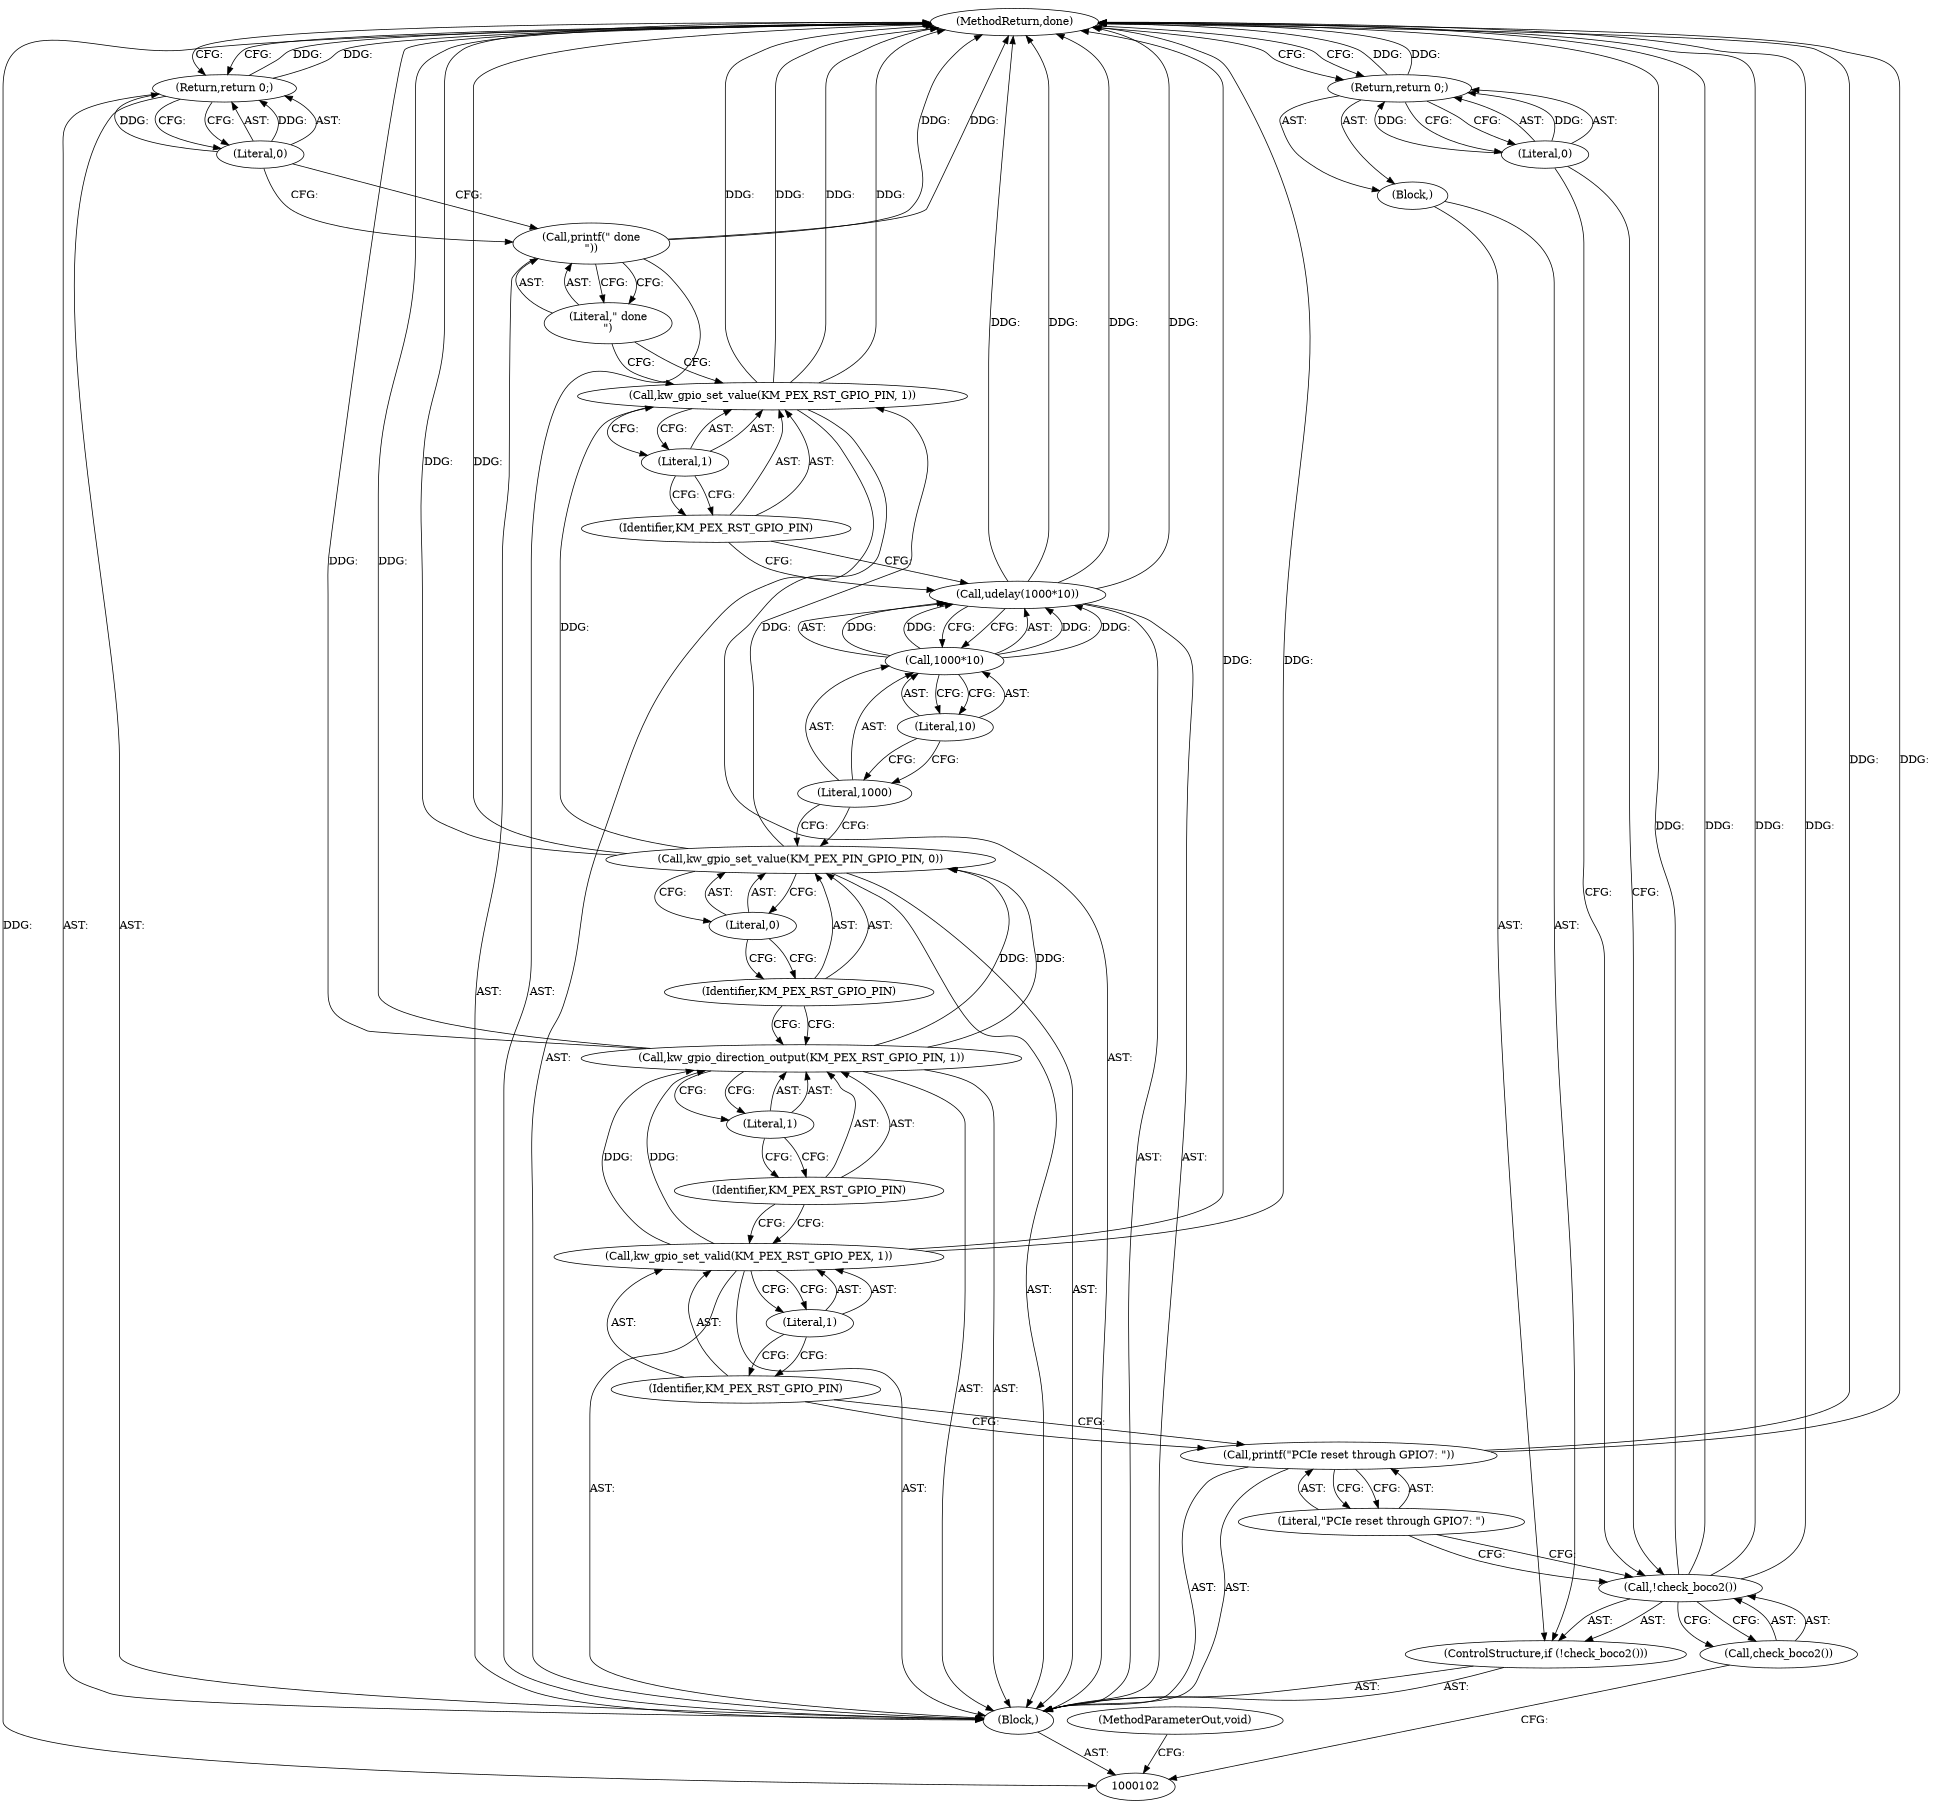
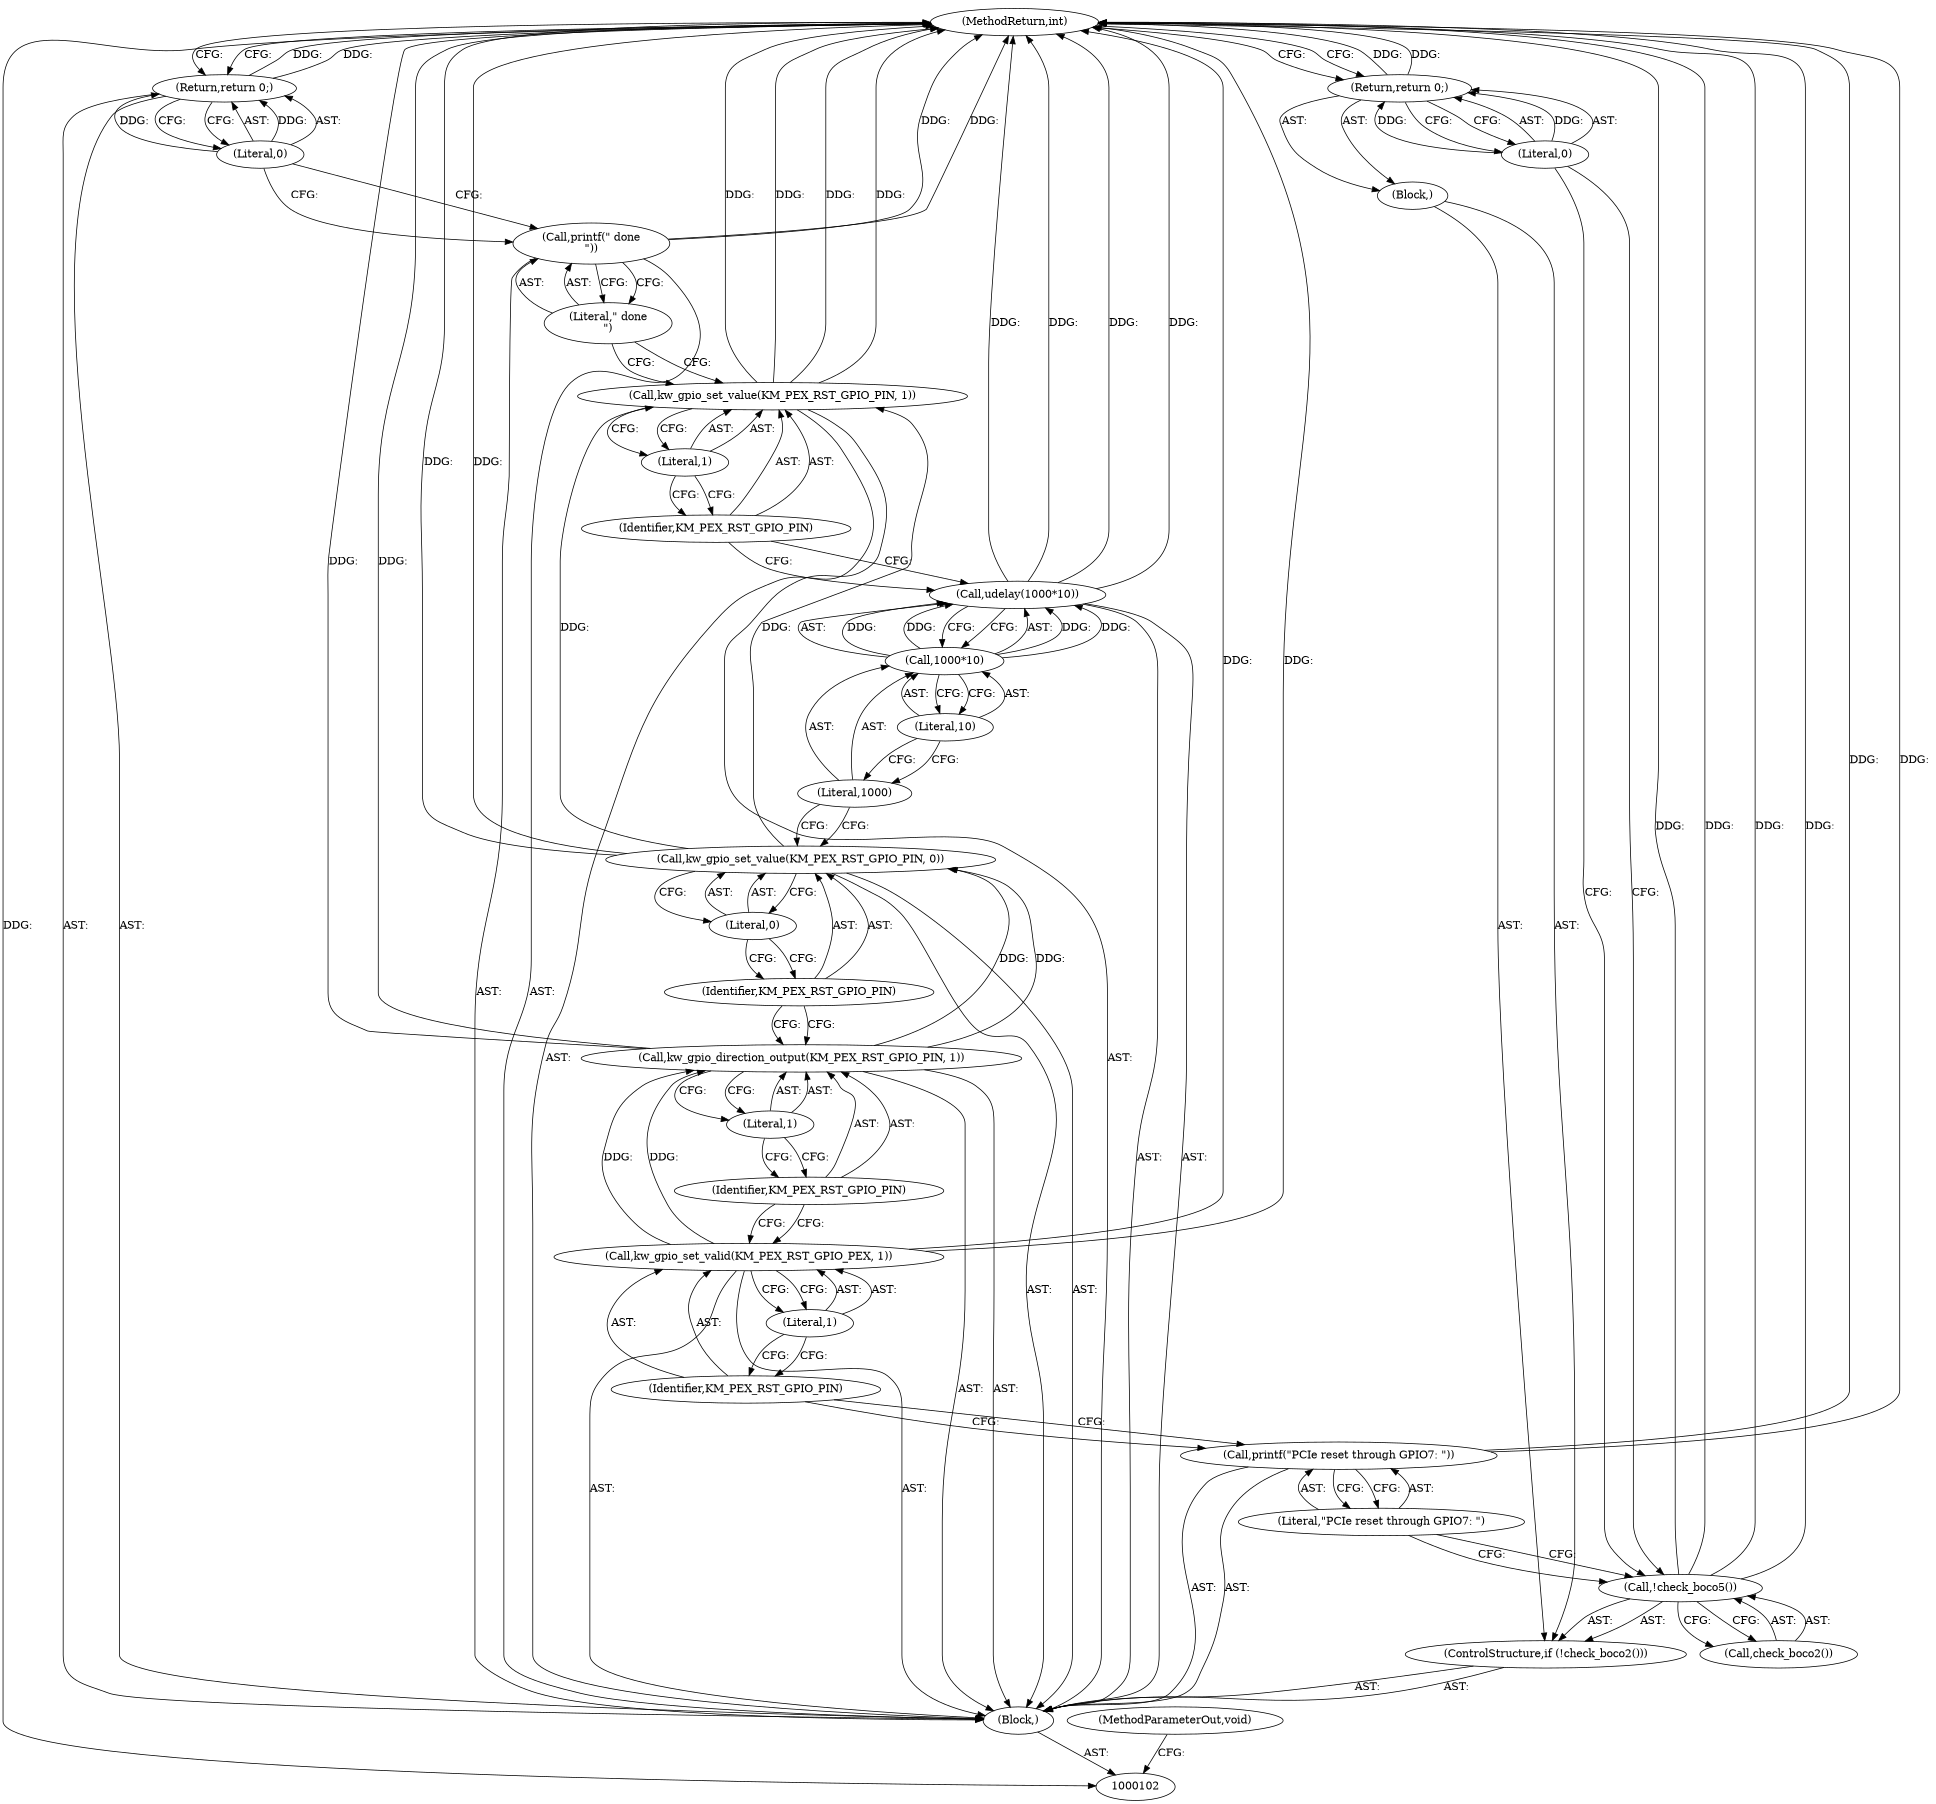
node "(MethodReturn,done)": label "(MethodReturn,done)" -> "(MethodReturn,int)"
node "(Call,kw_gpio_set_value(KM_PEX_PIN_GPIO_PIN, 0))": label "(Call,kw_gpio_set_value(KM_PEX_PIN_GPIO_PIN, 0))" -> "(Call,kw_gpio_set_value(KM_PEX_RST_GPIO_PIN, 0))"
node "(Call,!check_boco2())": label "(Call,!check_boco2())" -> "(Call,!check_boco5())"
edge "(Call,check_boco2())" -> "1000102": removed, label "CFG:"
